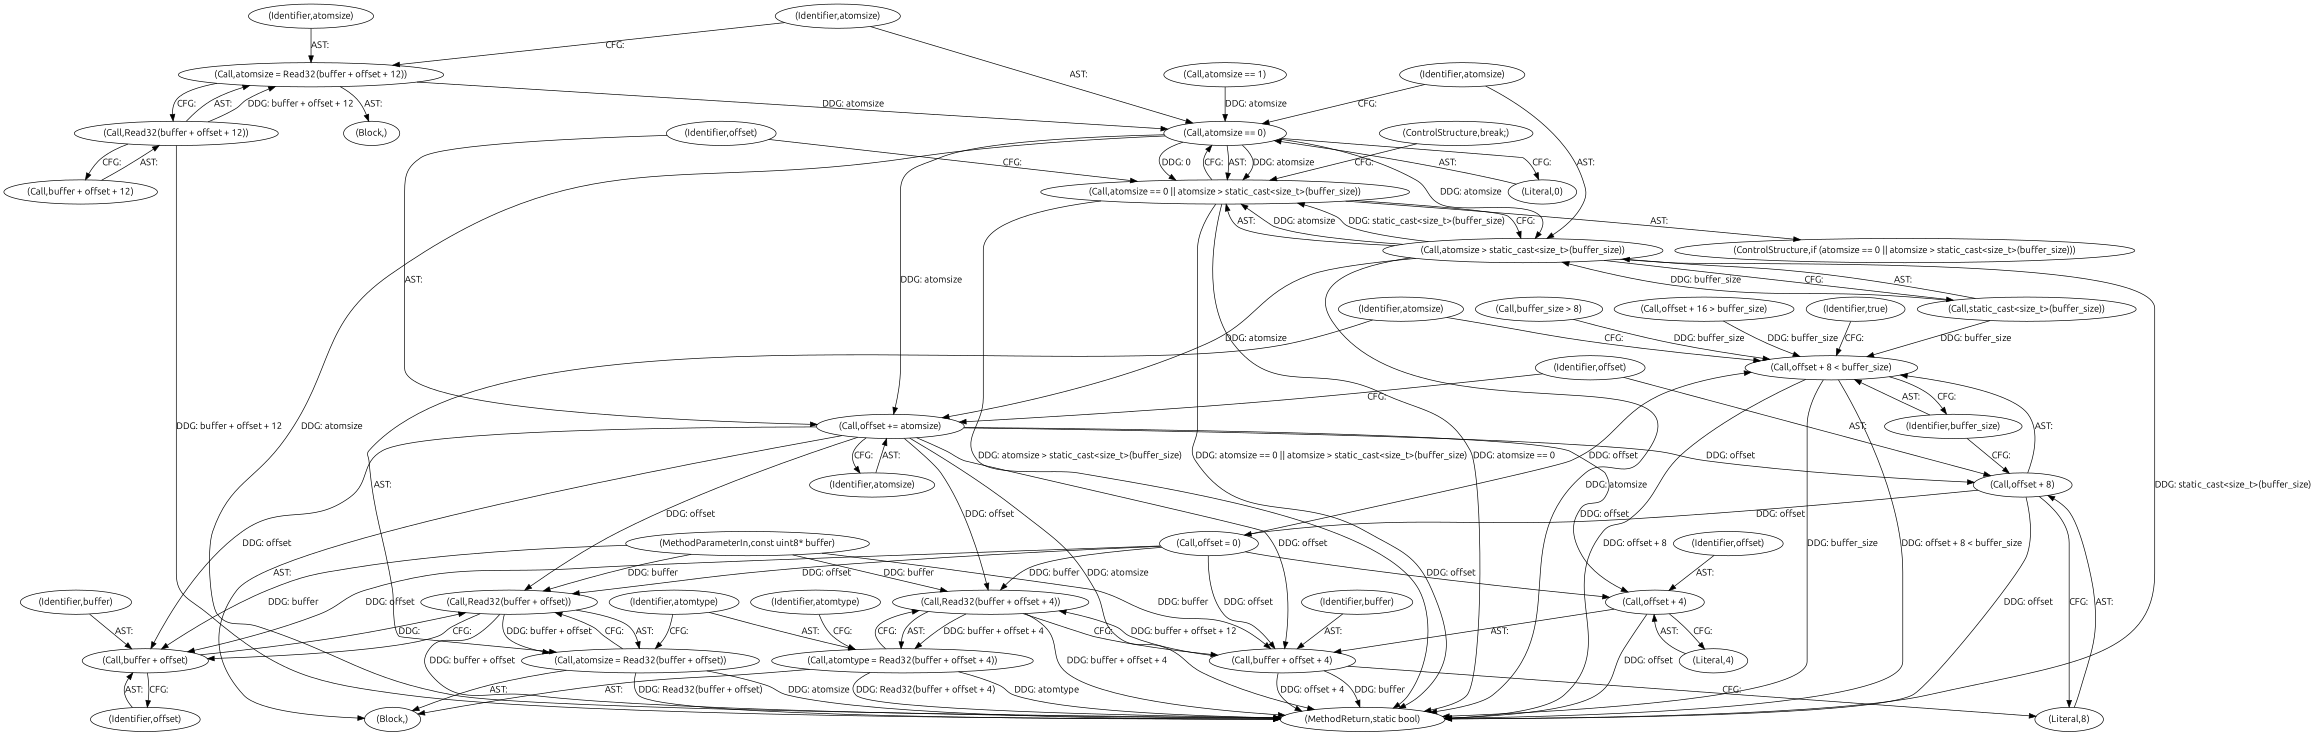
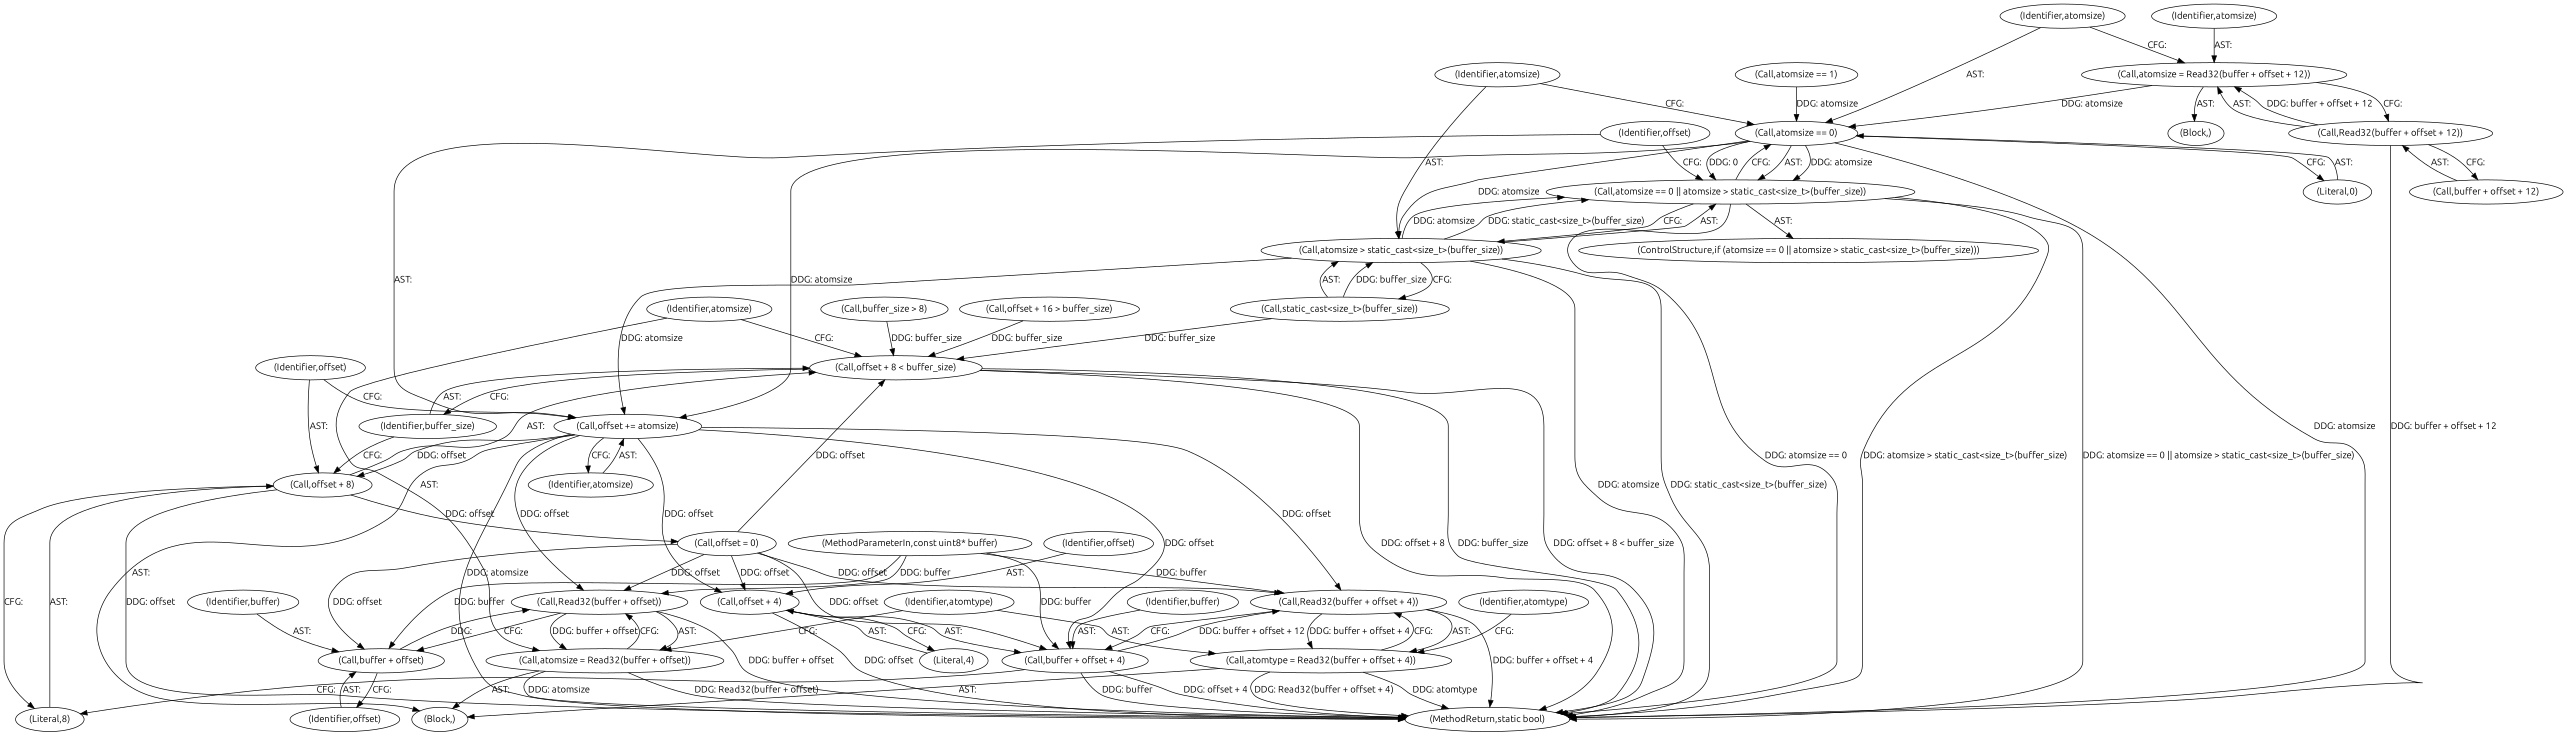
node "(ControlStructure,break;)": removed
node "(Identifier,true)": removed
edge "(Call,offset += atomsize)" -> "(Call,buffer + offset)": removed, label "DDG: offset"
edge "(Call,offset = 0)" -> "(Call,Read32(buffer + offset + 4))": label "DDG: buffer" -> "DDG: offset"
